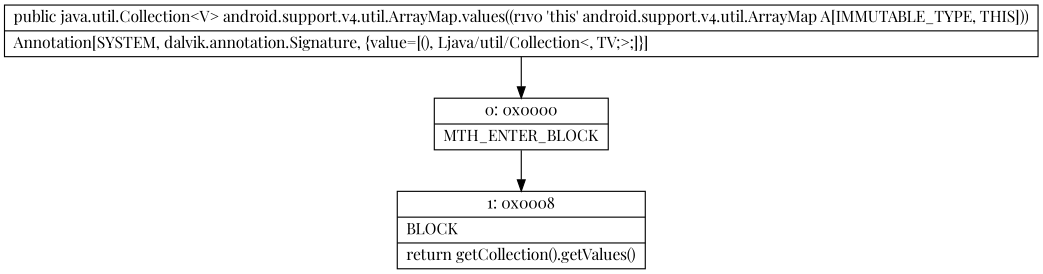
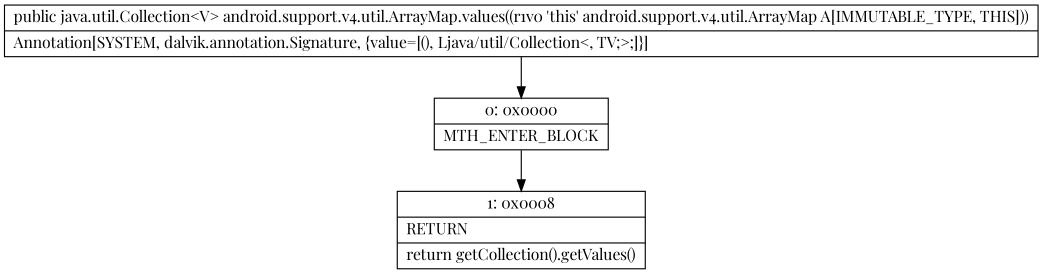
node "1: 0x0008": text "BLOCK" -> "RETURN"
